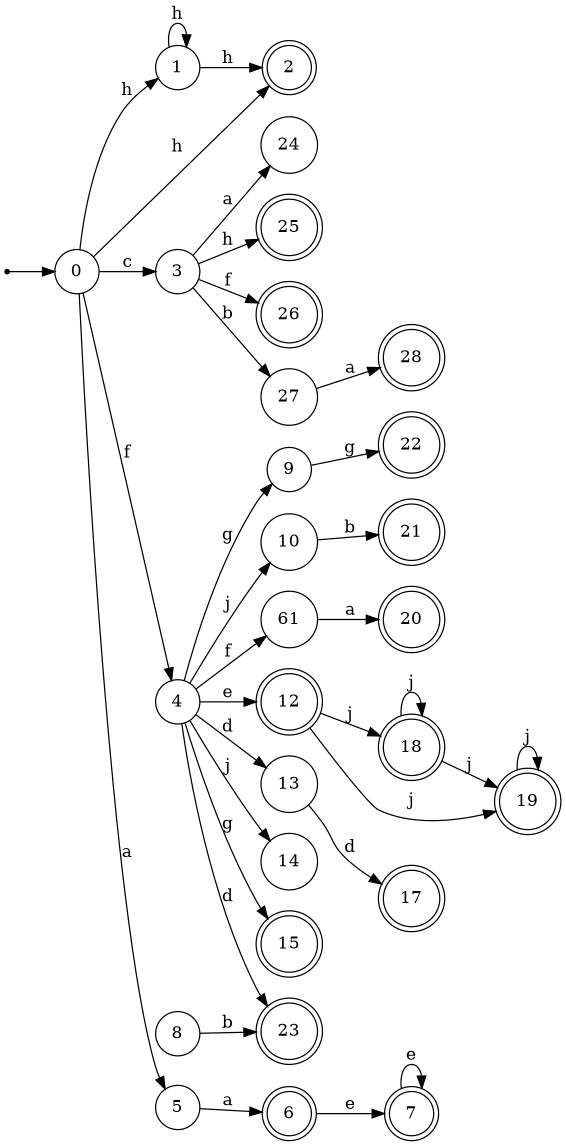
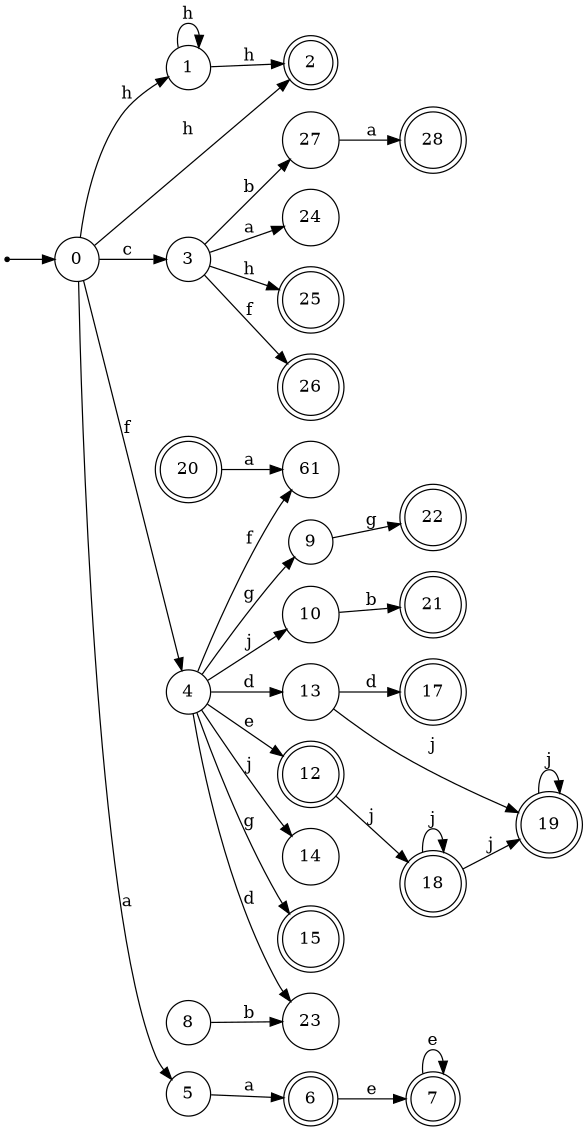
edge "61" -> "20": reversed
edge "12" -> "19": now "13" -> "19"
node "23": shape doublecircle -> circle
